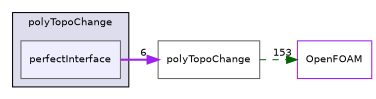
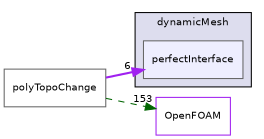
cluster "polyTopoChange": label "polyTopoChange" -> "dynamicMesh"
edge "perfectInterface" -> "polyTopoChange": reversed
